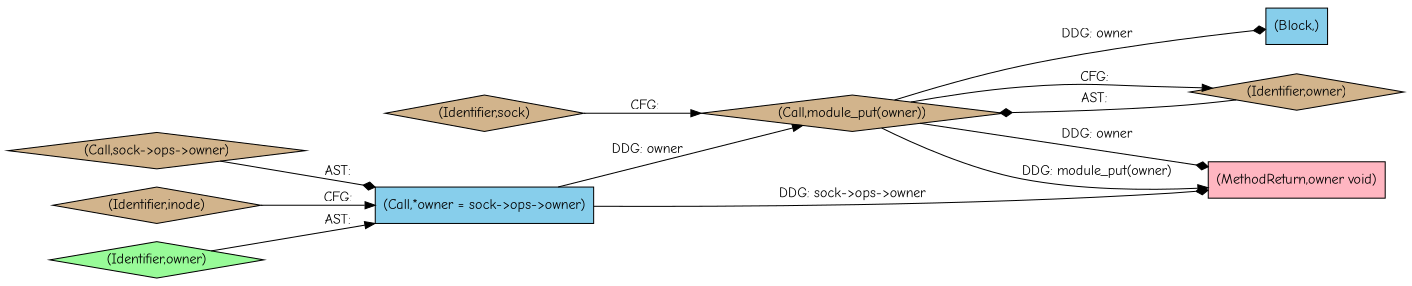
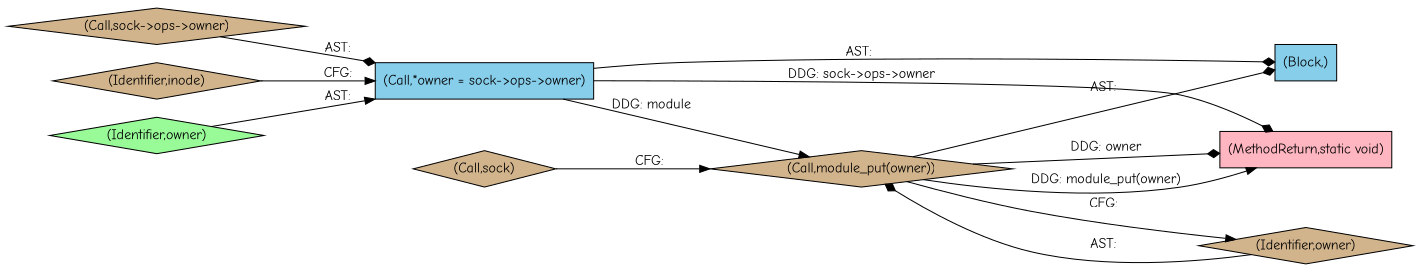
edge "(Call,module_put(owner))" -> "(Block,)": label "DDG: owner" -> "AST: "
edge "(Call,*owner = sock->ops->owner)" -> "(Block,)": added, label "AST:"
node "(Identifier,sock)": label "(Identifier,sock)" -> "(Call,sock)"
edge "(Call,*owner = sock->ops->owner)" -> "(Call,module_put(owner))": label "DDG: owner" -> "DDG: module"
node "(MethodReturn,owner void)": label "(MethodReturn,owner void)" -> "(MethodReturn,static void)"
